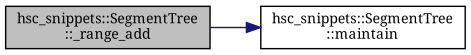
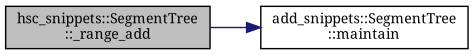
node "hsc_snippets::SegmentTree ::maintain": label "hsc_snippets::SegmentTree ::maintain" -> "add_snippets::SegmentTree ::maintain"
